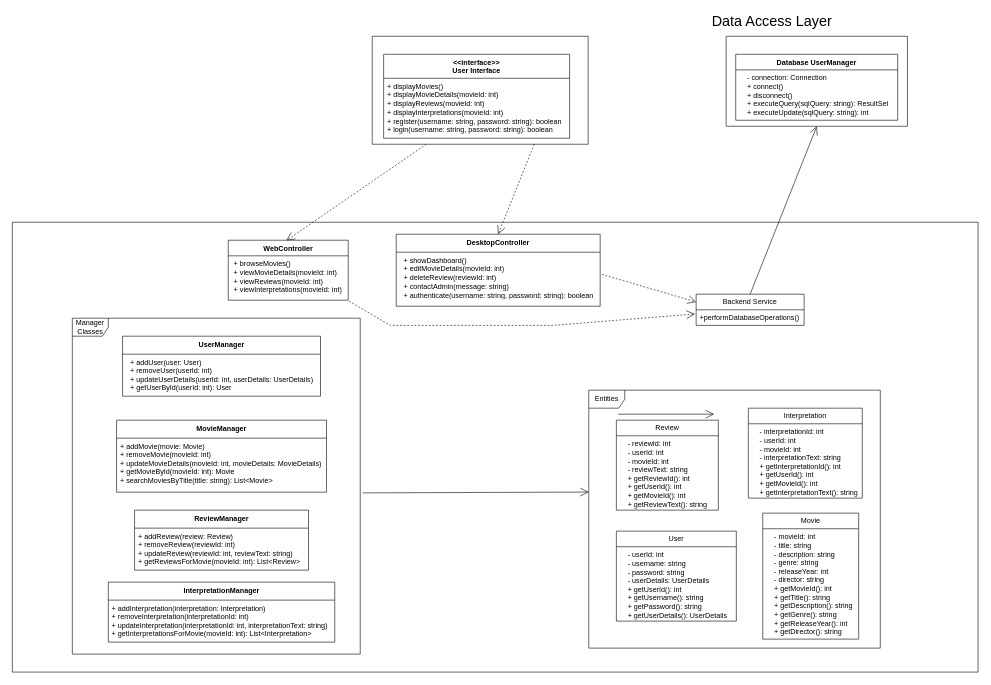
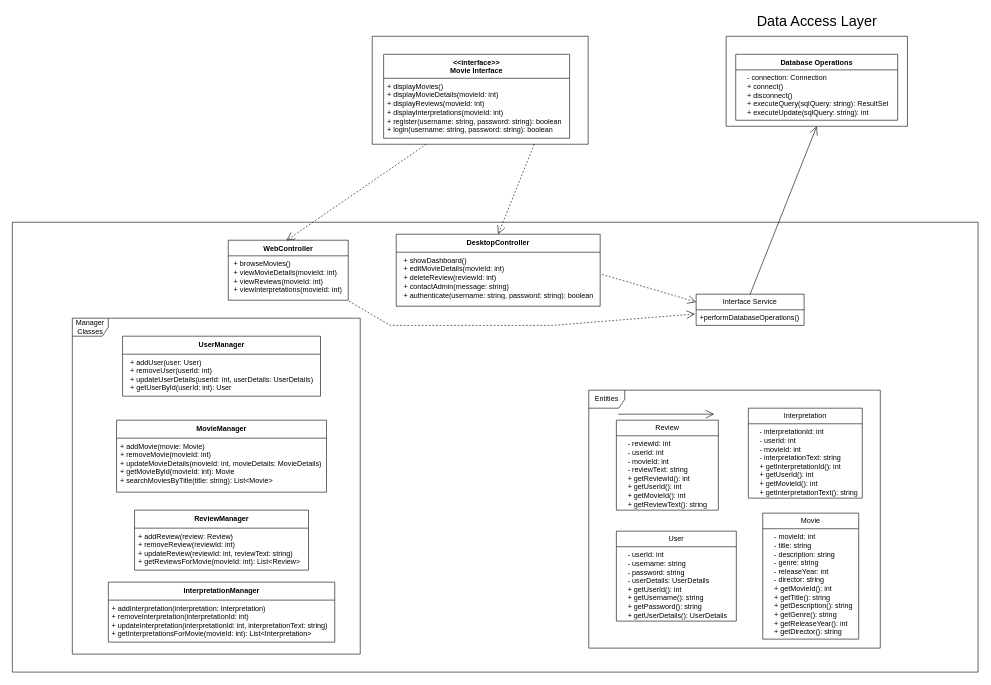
node "Data Access Layer": moved (772, 21) -> (817, 21)
node "Database UserManager": label "Database UserManager" -> "Database Operations"
node "<<interface>> User Interface": label "<<interface>> User Interface" -> "<<interface>> Movie Interface"
node "Backend Service": label "Backend Service" -> "Interface Service"
edge "Manager Classes" -> "Entities": removed
